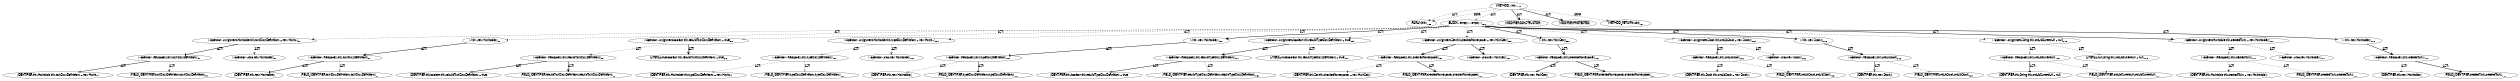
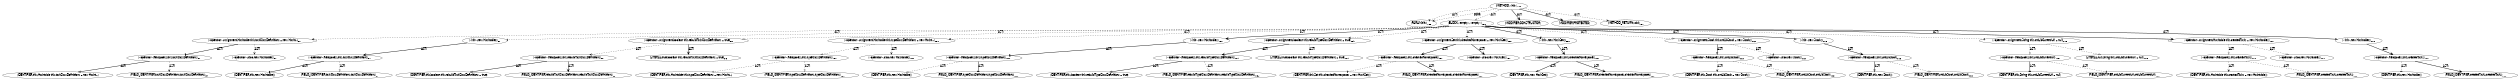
edge "(METHOD,<init>)" -> "(METHOD_RETURN,void)": label "DDG: " -> "AST: "
edge "(BLOCK,<empty>,<empty>)" -> "(<init>,new Stack())": arrowhead tee -> onormal
